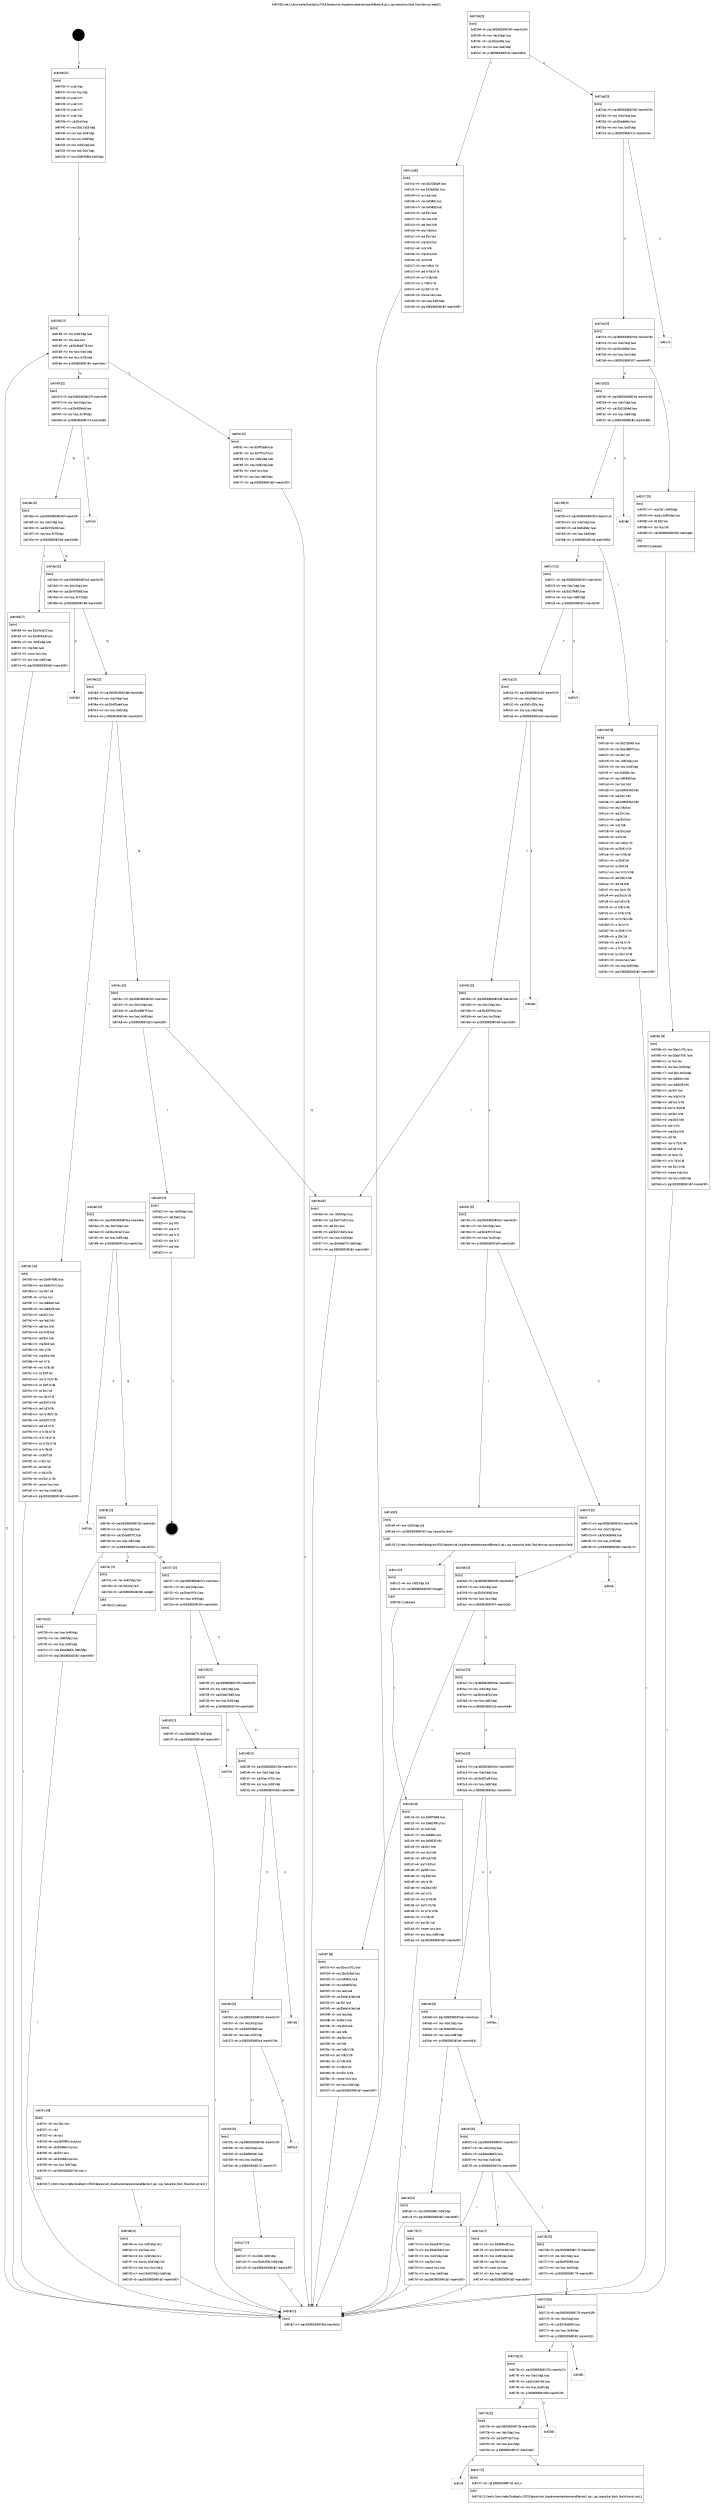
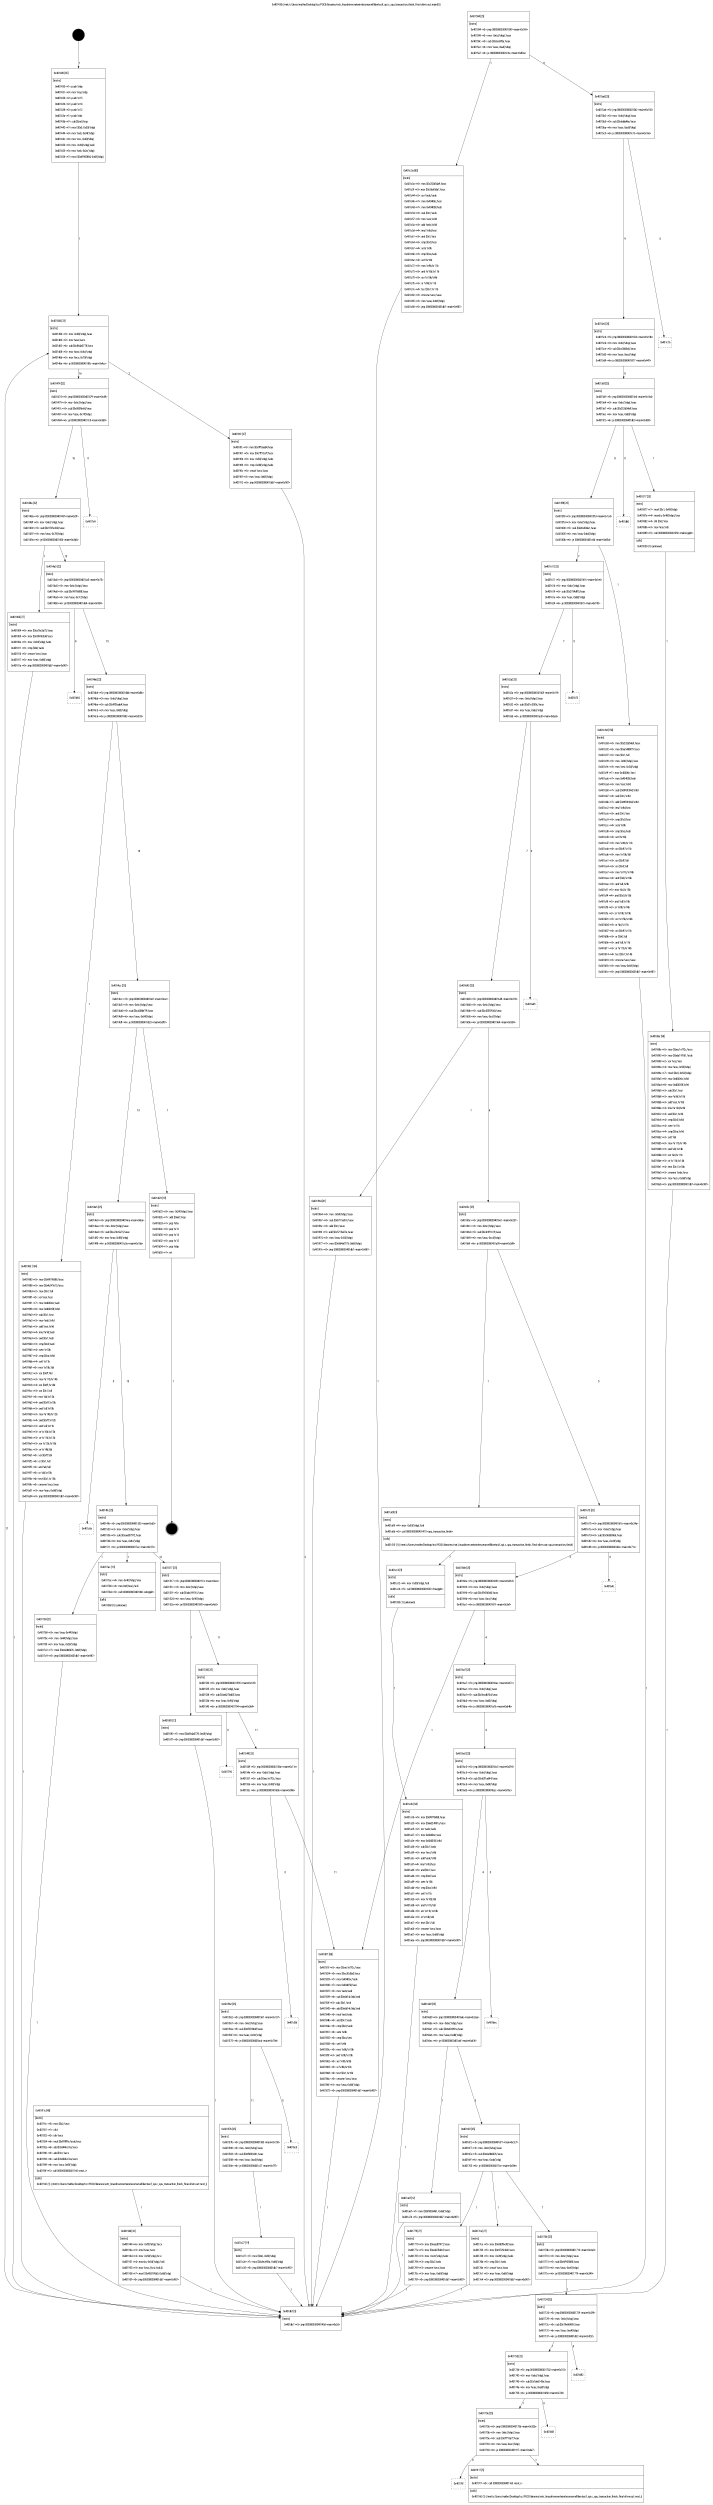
edge "0x4015c6 [25]" -> "0x401877 [23]": now "0x4015df [25]" -> "0x401877 [23]"
edge "0x4014cc [25]" -> "0x401964 [31]": now "0x4014cc [25]" -> "0x4014e5 [25]"
edge "0x401549 [25]" -> "0x401562 [25]": now "0x401549 [25]" -> "0x40181f [88]"
